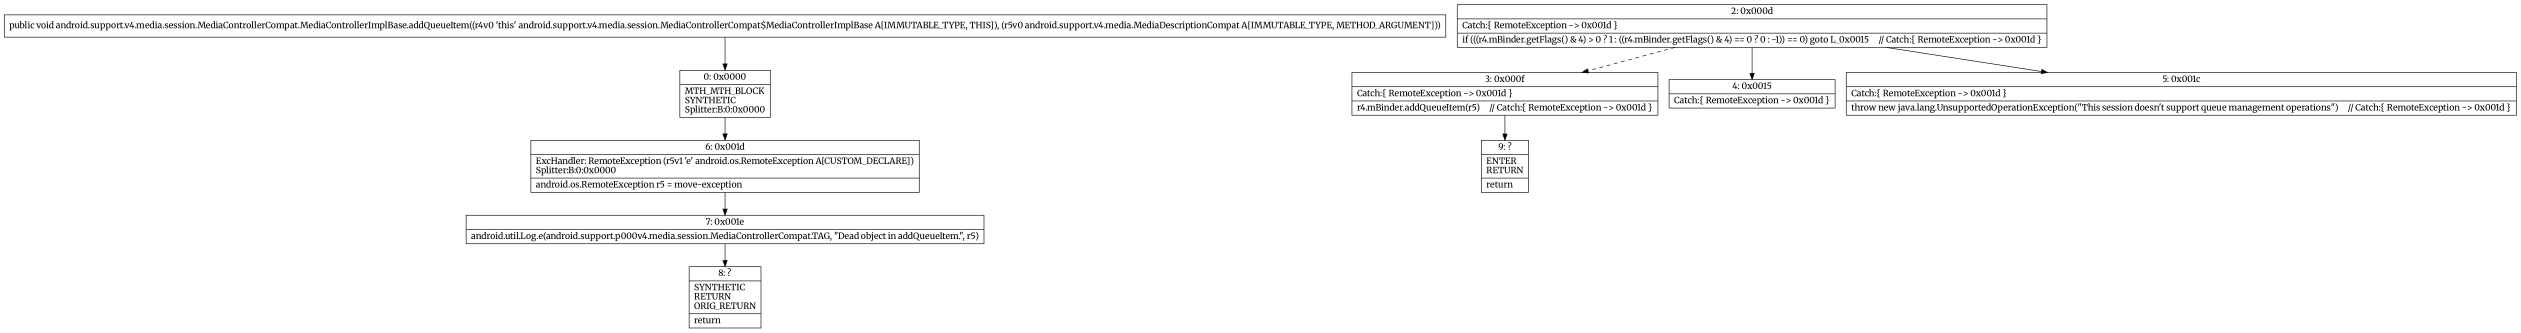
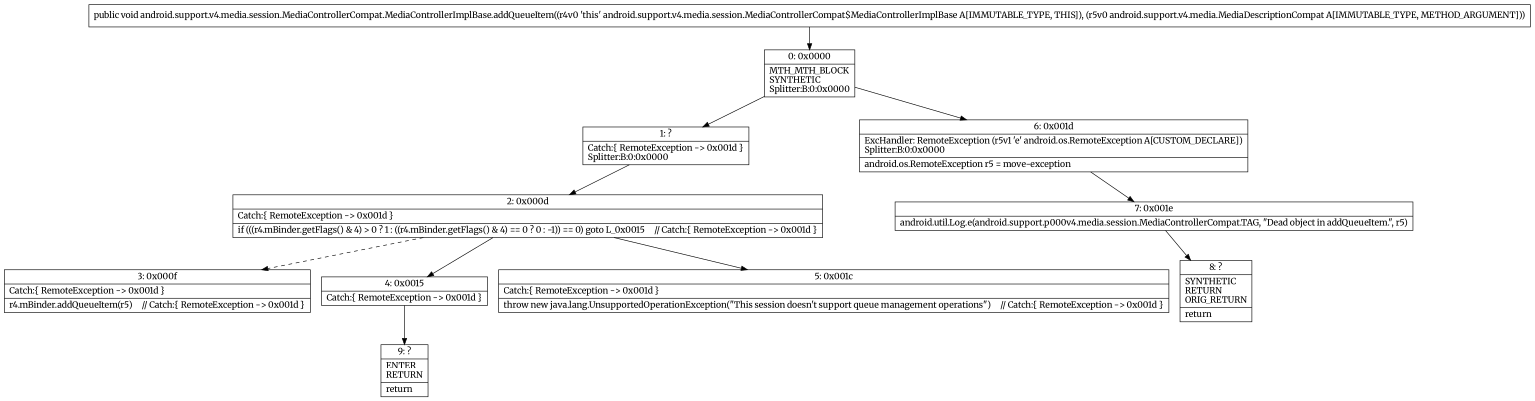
edge "3: 0x000f" -> "9: ?": now "4: 0x0015" -> "9: ?"
node "1: ?": added
